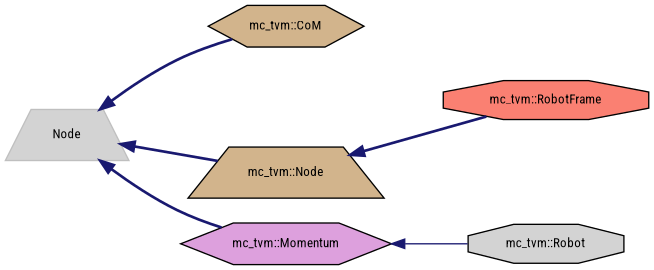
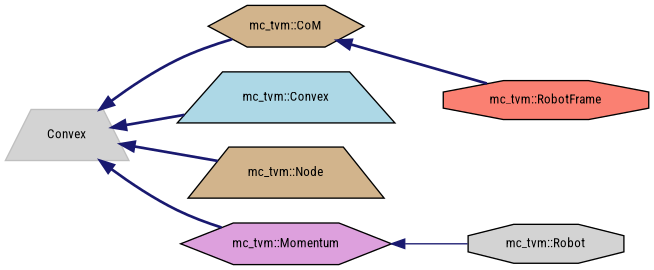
node "mc_tvm::Convex": added
edge "mc_tvm::RobotFrame" -> "mc_tvm::Node": now "mc_tvm::RobotFrame" -> "mc_tvm::CoM"
node "Node": label "Node" -> "Convex"
